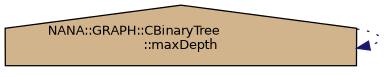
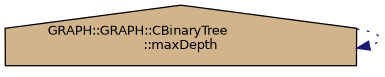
node "NANA::GRAPH::CBinaryTree ::maxDepth": label "NANA::GRAPH::CBinaryTree ::maxDepth" -> "GRAPH::GRAPH::CBinaryTree ::maxDepth"
